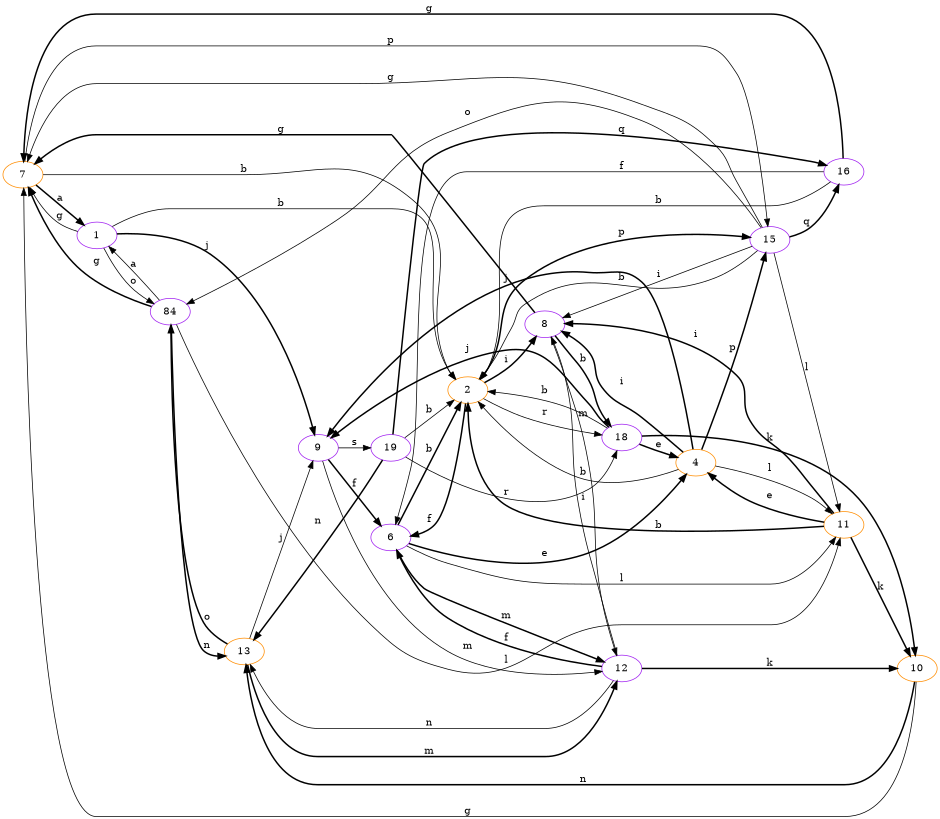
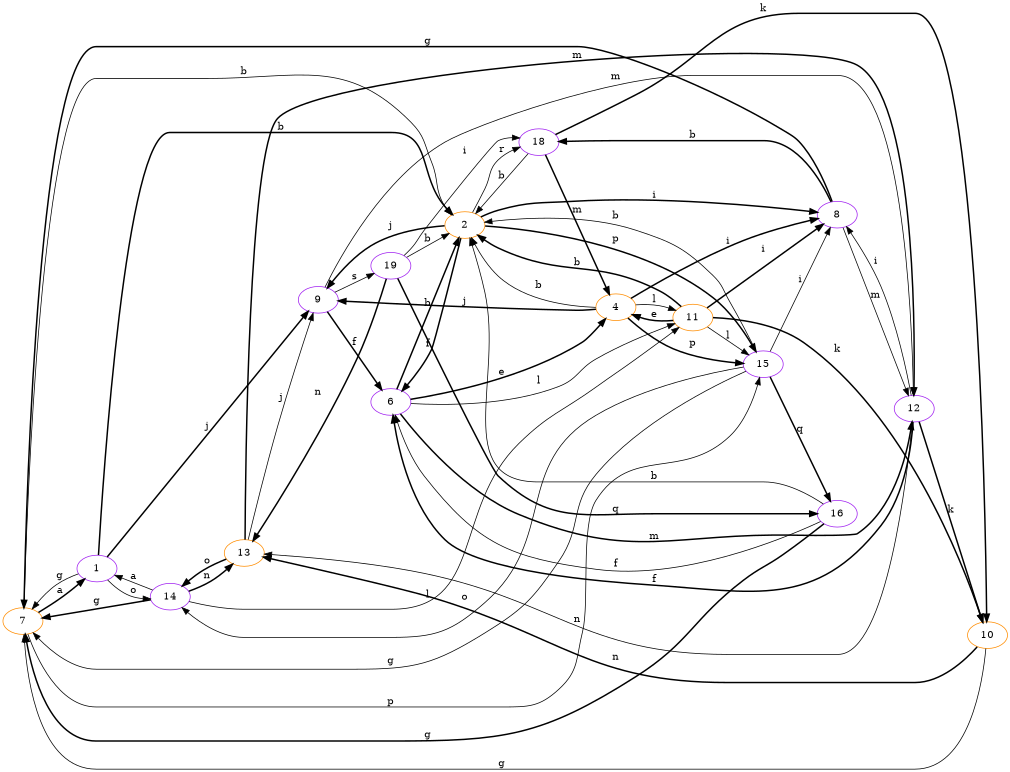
edge "1" -> "2": style solid -> bold
node "84": label "84" -> "14"
edge "18" -> "9": now "2" -> "9"
edge "15" -> "11": reversed
edge "18" -> "4": label "e" -> "m"
edge "19" -> "18": label "r" -> "i"
